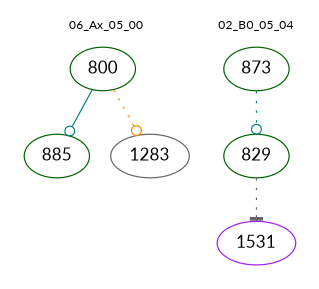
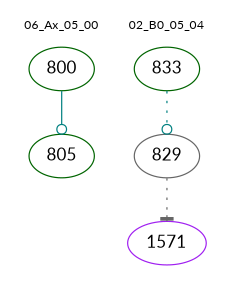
node "873": label "873" -> "833"
node "885": label "885" -> "805"
node "1283": removed
node "829": color darkgreen -> gray40
node "1531": label "1531" -> "1571"
